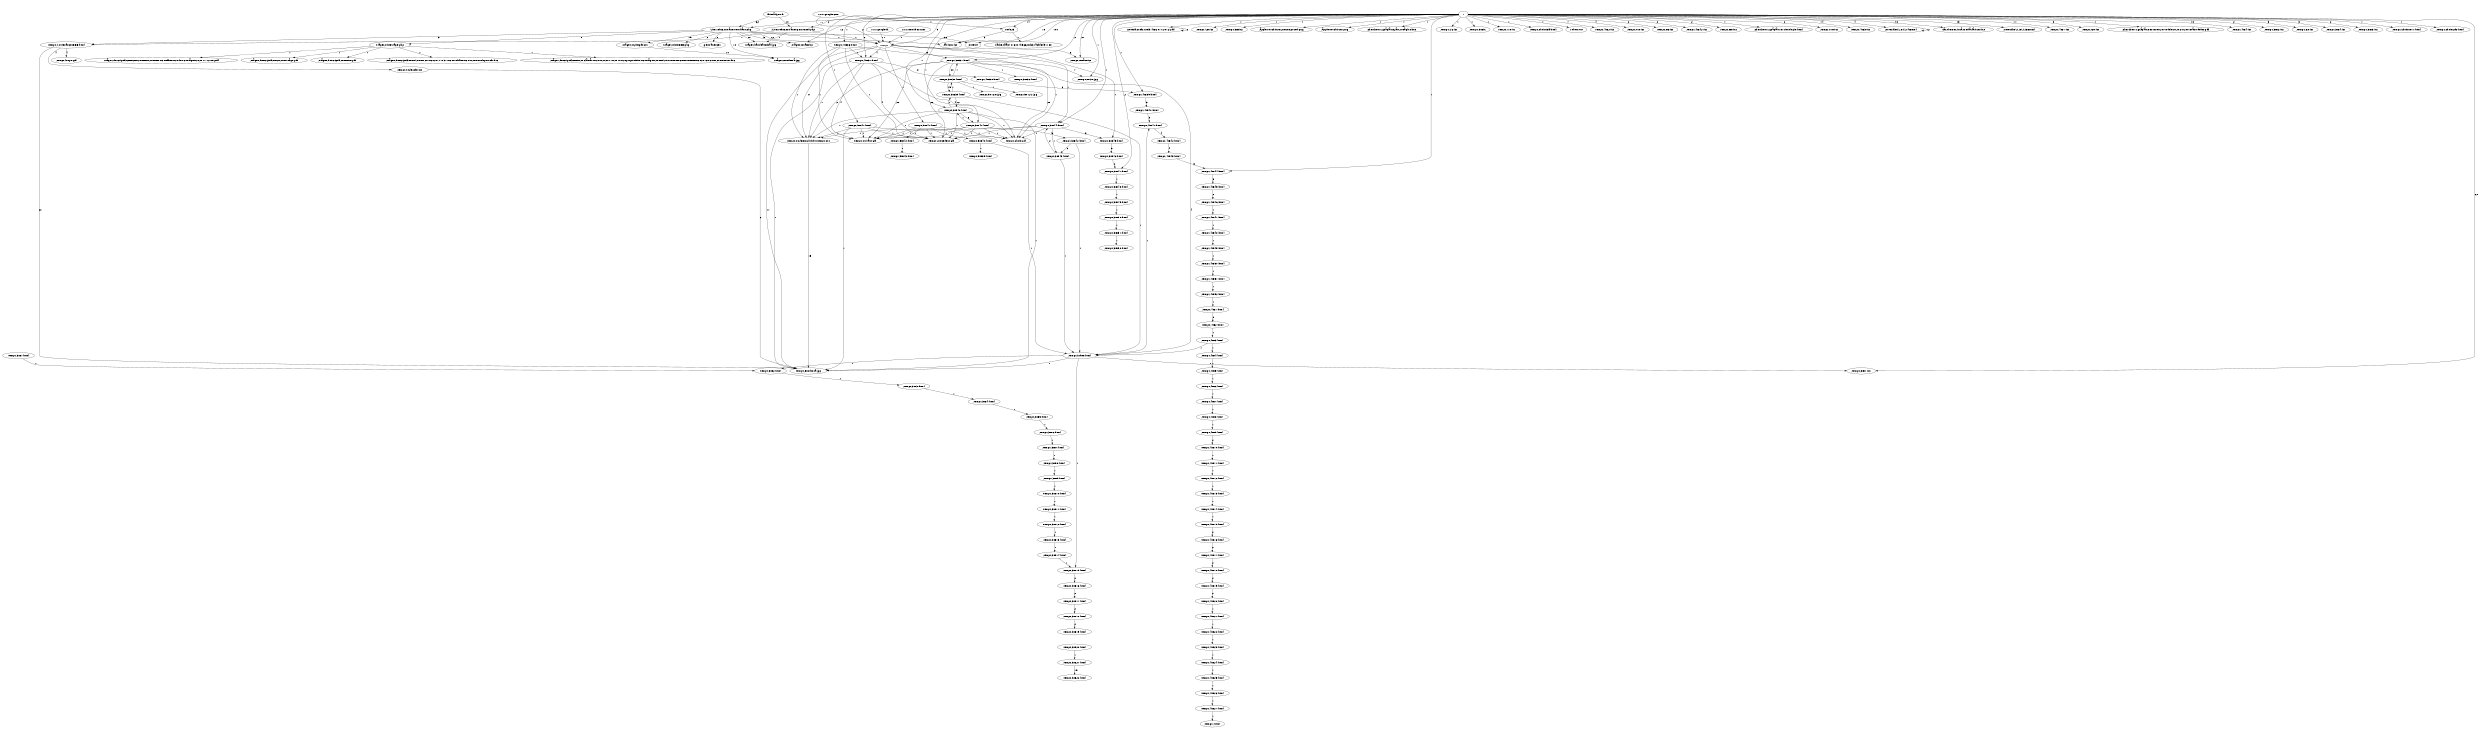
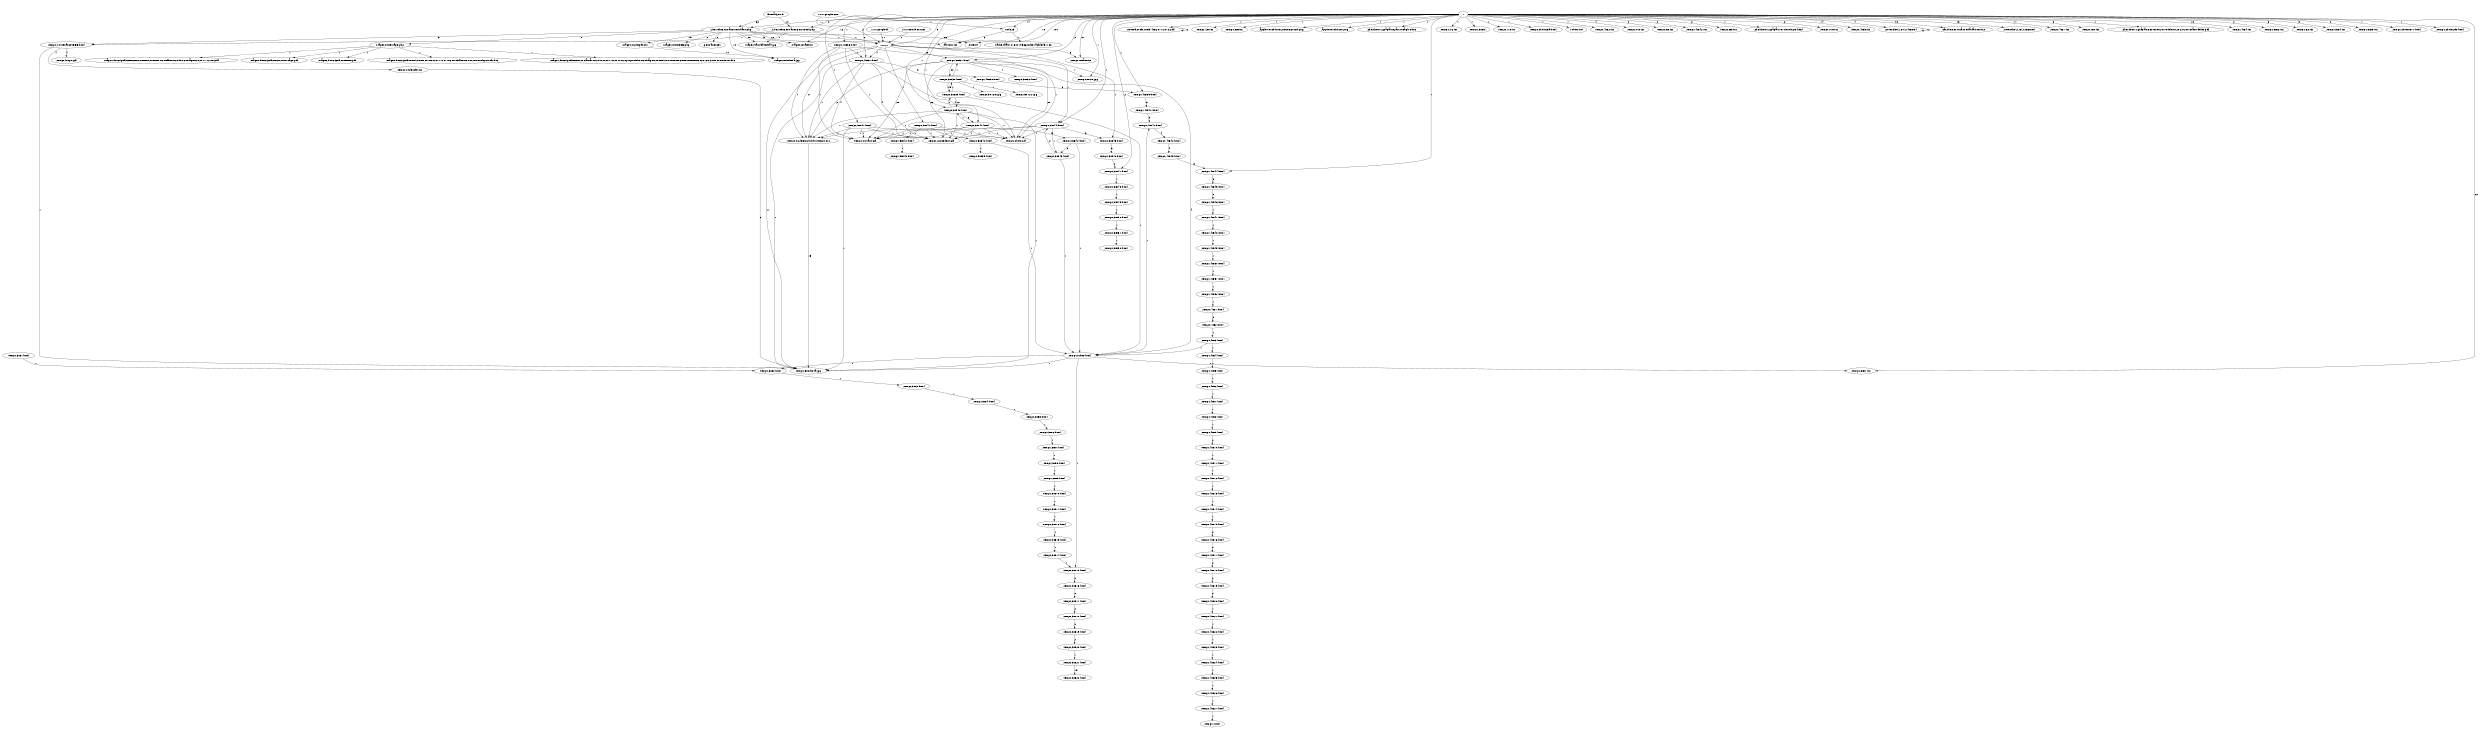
edge "/temps/SoutenancesPFE.html" -> "/temps/FondInsa.jpg": label "20" -> "1"
edge "/temps/3IF19.html" -> "/temps/3IF20.html": added, label "2"
